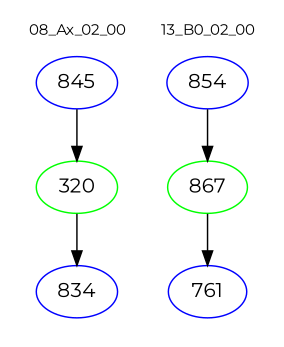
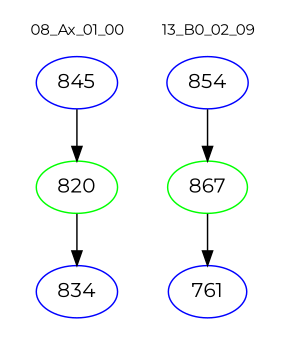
cluster "08_Ax_02_00": label "08_Ax_02_00" -> "08_Ax_01_00"
cluster "13_B0_02_00": label "13_B0_02_00" -> "13_B0_02_09"
node "320": label "320" -> "820"
